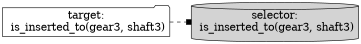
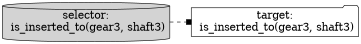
edge "target: is_inserted_to(gear3, shaft3)" -> "selector: is_inserted_to(gear3, shaft3)": reversed
